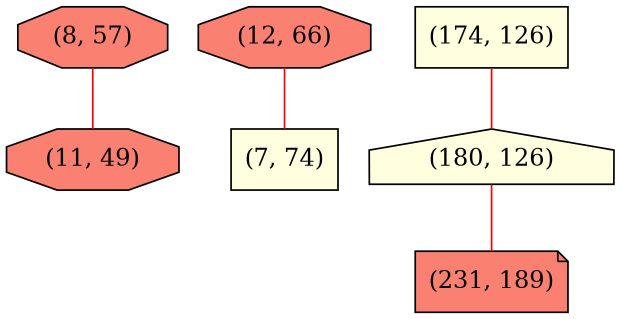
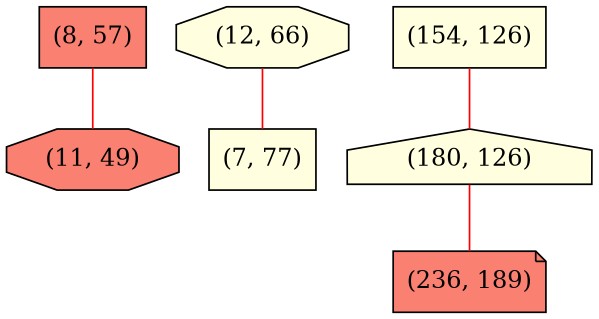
node "(8, 57)": shape octagon -> box
node "(12, 66)": fillcolor salmon -> lightyellow
node "(174, 126)": label "(174, 126)" -> "(154, 126)"
node "(7, 74)": label "(7, 74)" -> "(7, 77)"
node "(231, 189)": label "(231, 189)" -> "(236, 189)"
